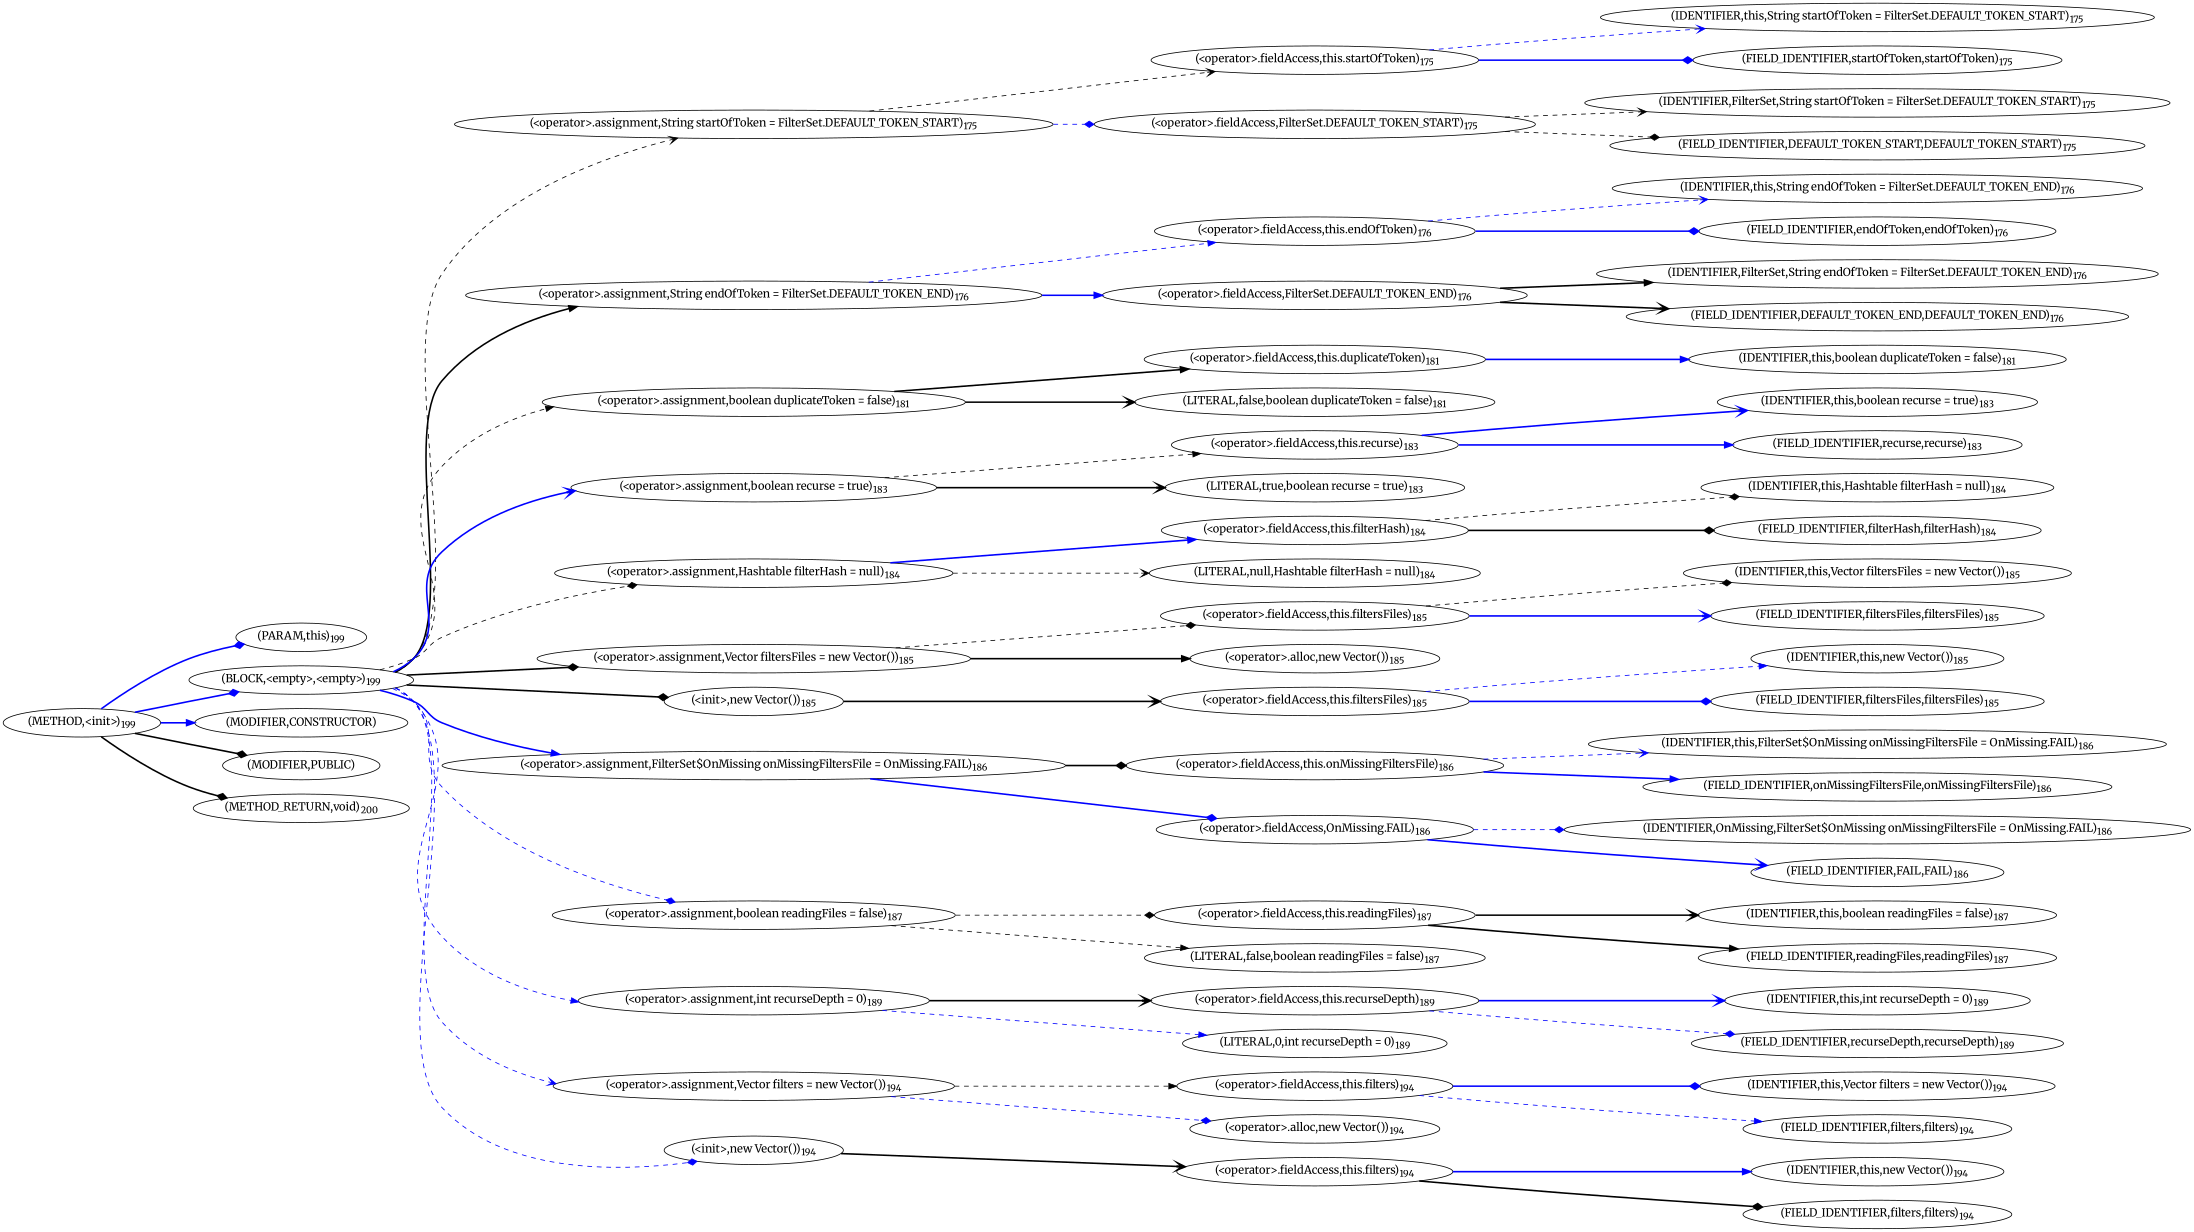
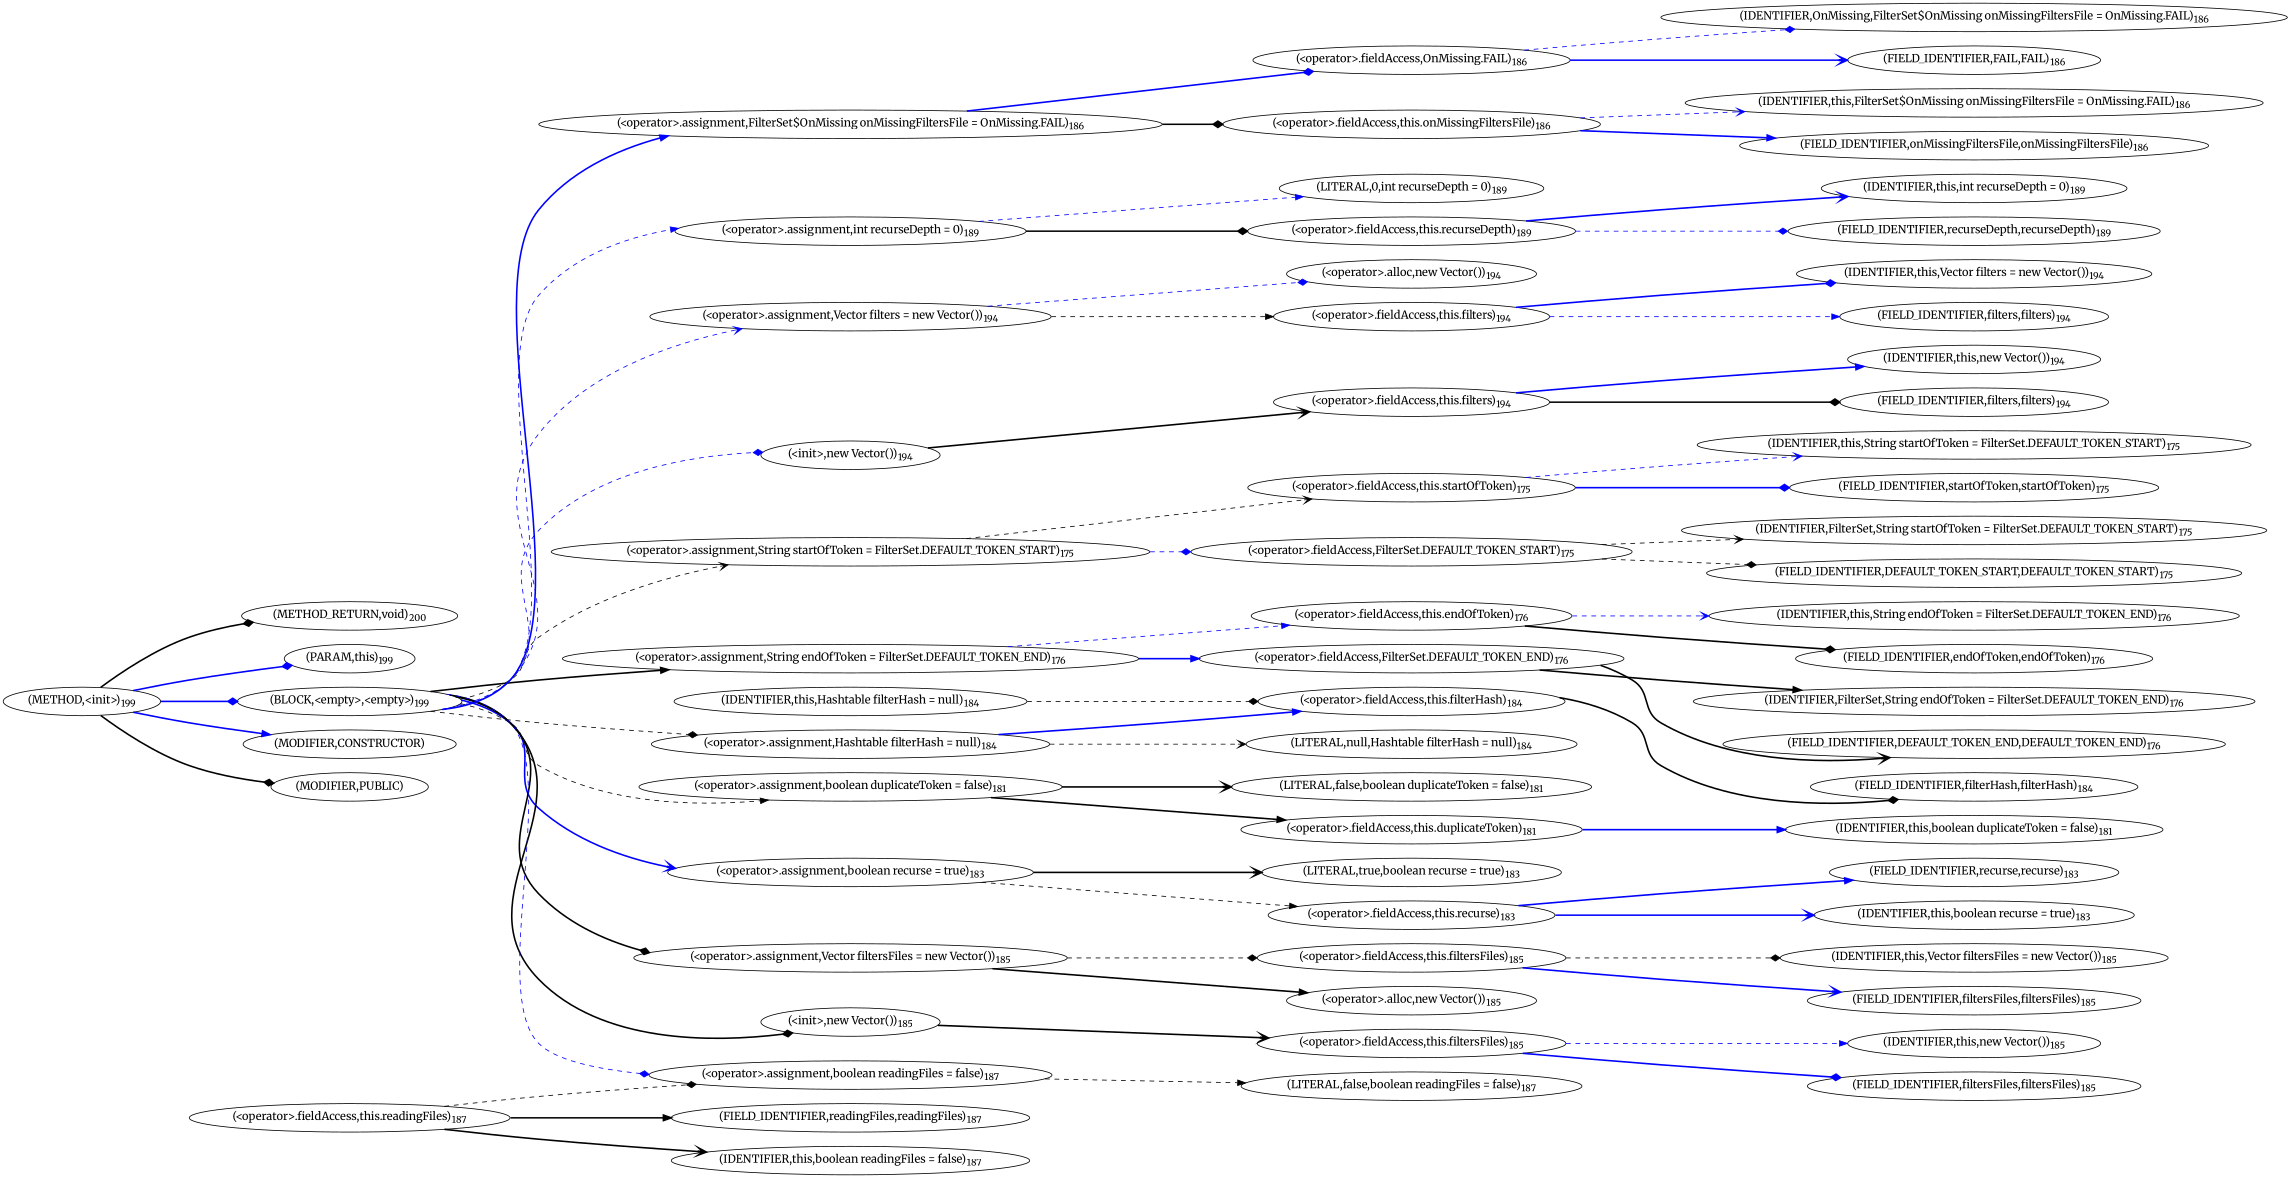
edge "(<operator>.fieldAccess,this.endOfToken)" -> "(FIELD_IDENTIFIER,endOfToken,endOfToken)": color blue -> black
edge "(<operator>.fieldAccess,this.filterHash)" -> "(IDENTIFIER,this,Hashtable filterHash = null)": reversed
edge "(<operator>.assignment,boolean readingFiles = false)" -> "(<operator>.fieldAccess,this.readingFiles)": reversed
edge "(<operator>.assignment,int recurseDepth = 0)" -> "(<operator>.fieldAccess,this.recurseDepth)": arrowhead vee -> diamond
